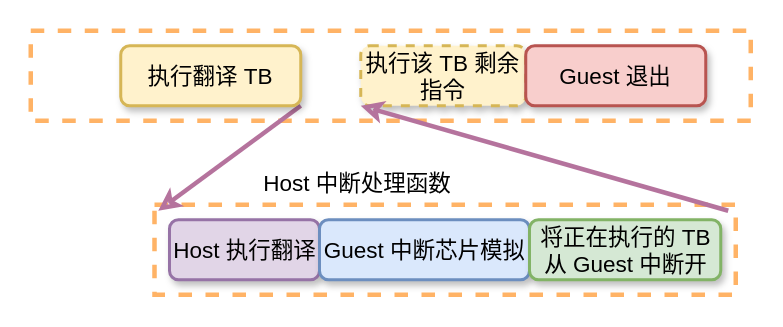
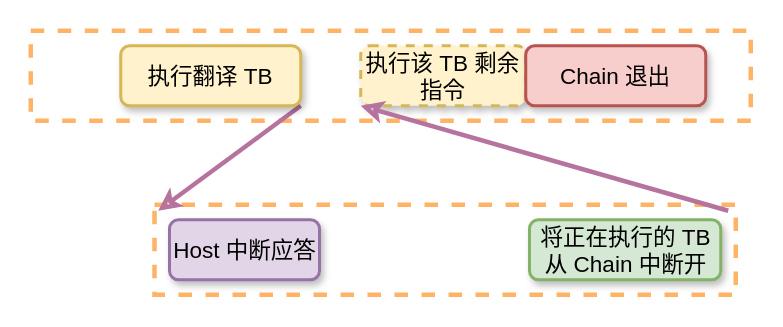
node "Guest 退出": label "Guest 退出" -> "Chain 退出"
node "Host 中断处理函数": removed
node "Host 执行翻译": label "Host 执行翻译" -> "Host 中断应答"
node "Guest 中断芯片模拟": removed
node "将正在执行的 TB 从 Guest 中断开": label "将正在执行的 TB 从 Guest 中断开" -> "将正在执行的 TB 从 Chain 中断开"
